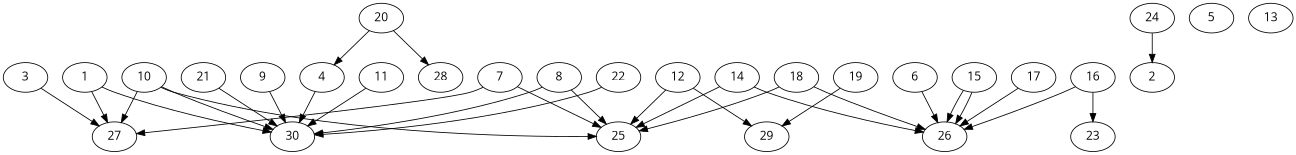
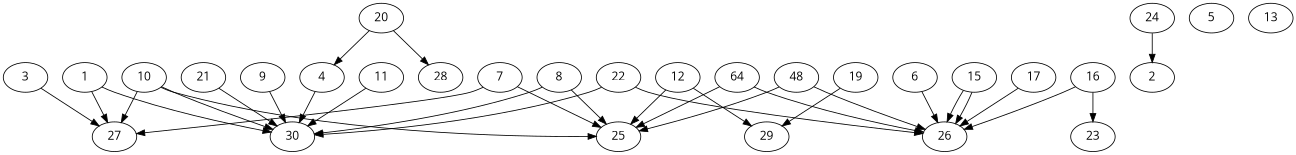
node "14": label "14" -> "64"
node "18": label "18" -> "48"
edge "22" -> "26": added
